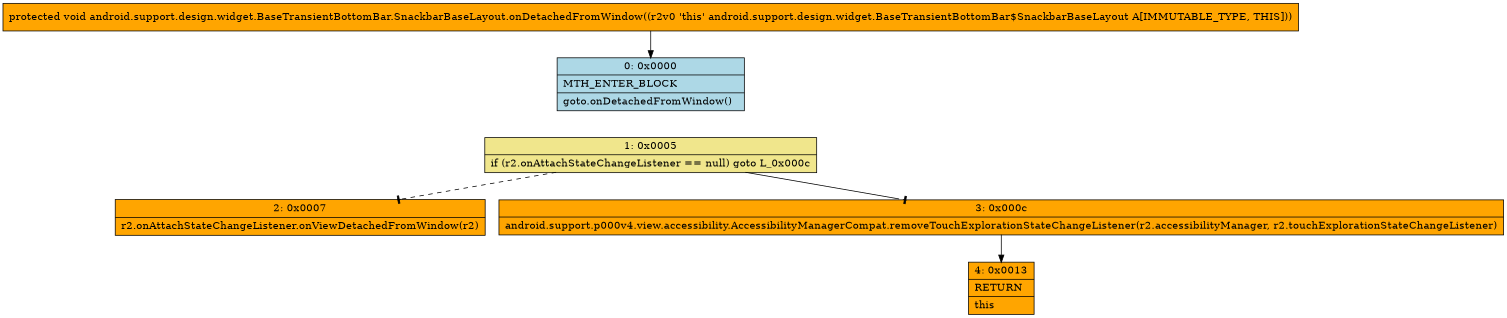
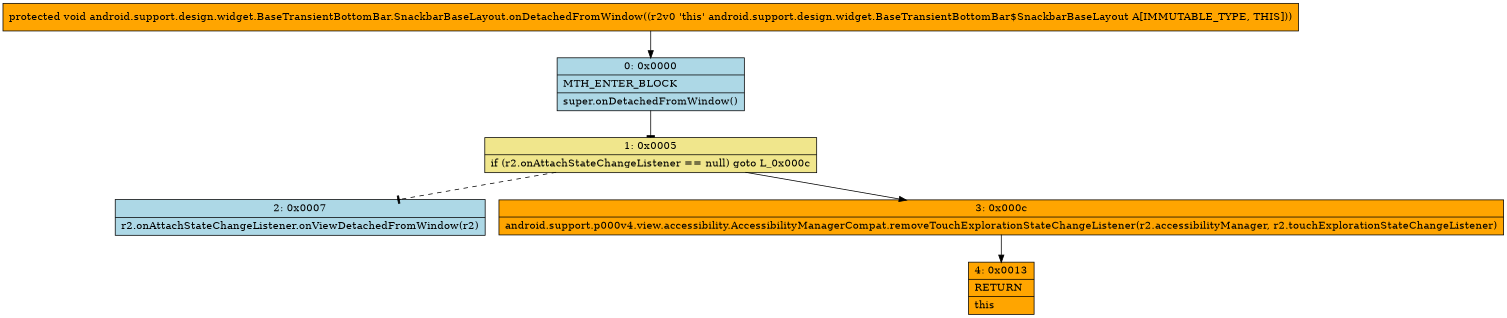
node "0: 0x0000": text "goto.onDetachedFromWindow()" -> "super.onDetachedFromWindow()"
edge "0: 0x0000" -> "1: 0x0005": added
edge "1: 0x0005" -> "3: 0x000c": arrowhead tee -> normal
node "2: 0x0007": fillcolor orange -> lightblue
